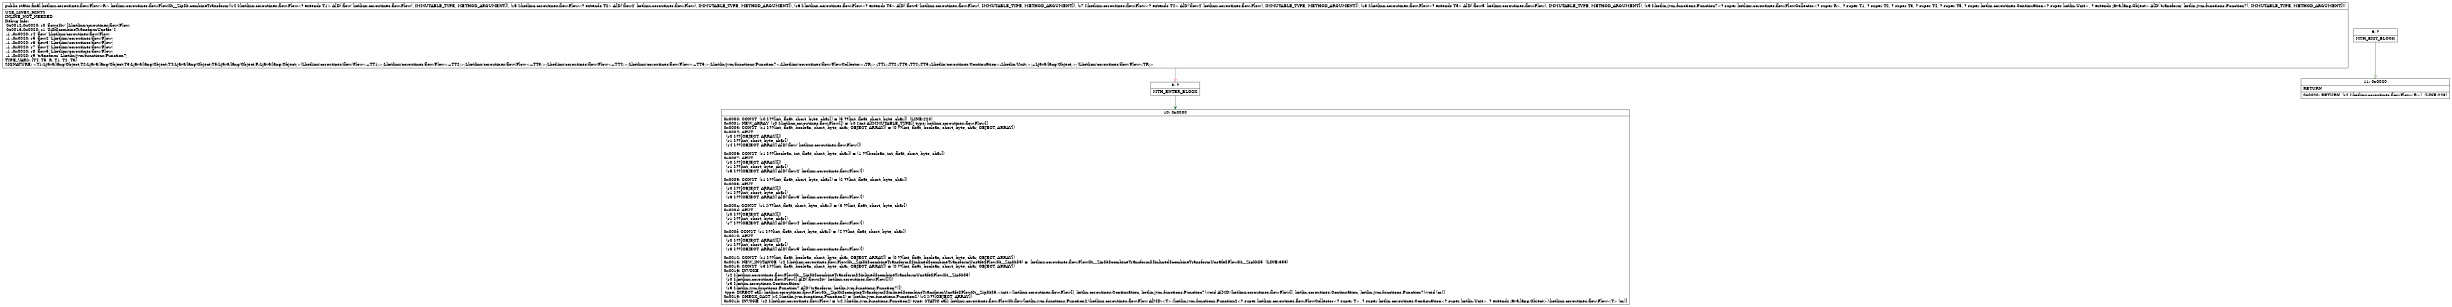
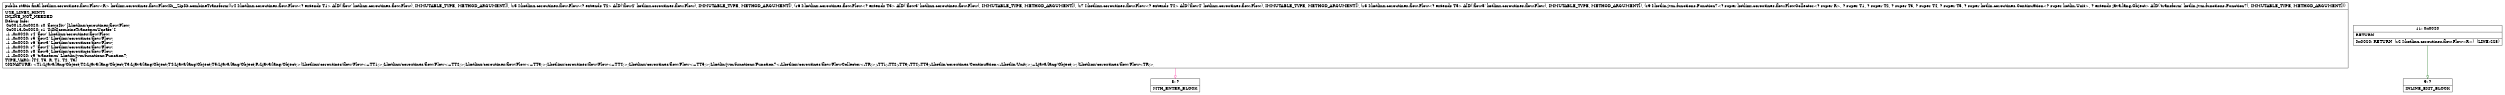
node "9: ?": text "MTH_EXIT_BLOCK" -> "INLINE_EXIT_BLOCK"
edge "9: ?" -> "11: 0x0020": reversed
node "10: 0x0000": removed
